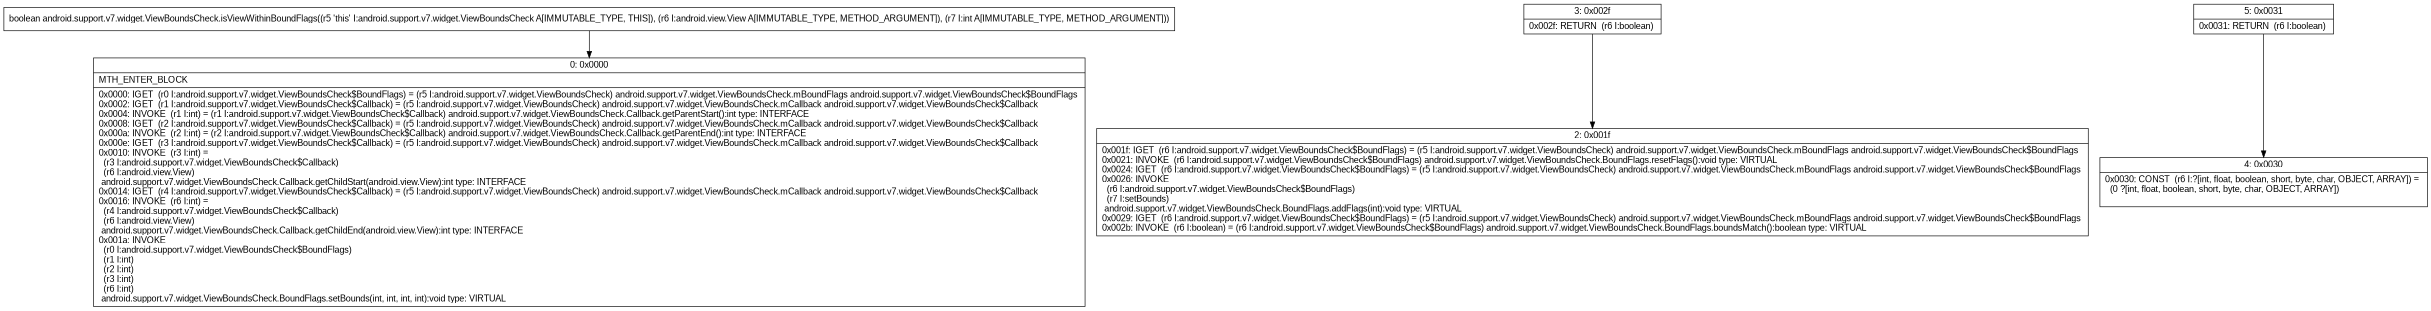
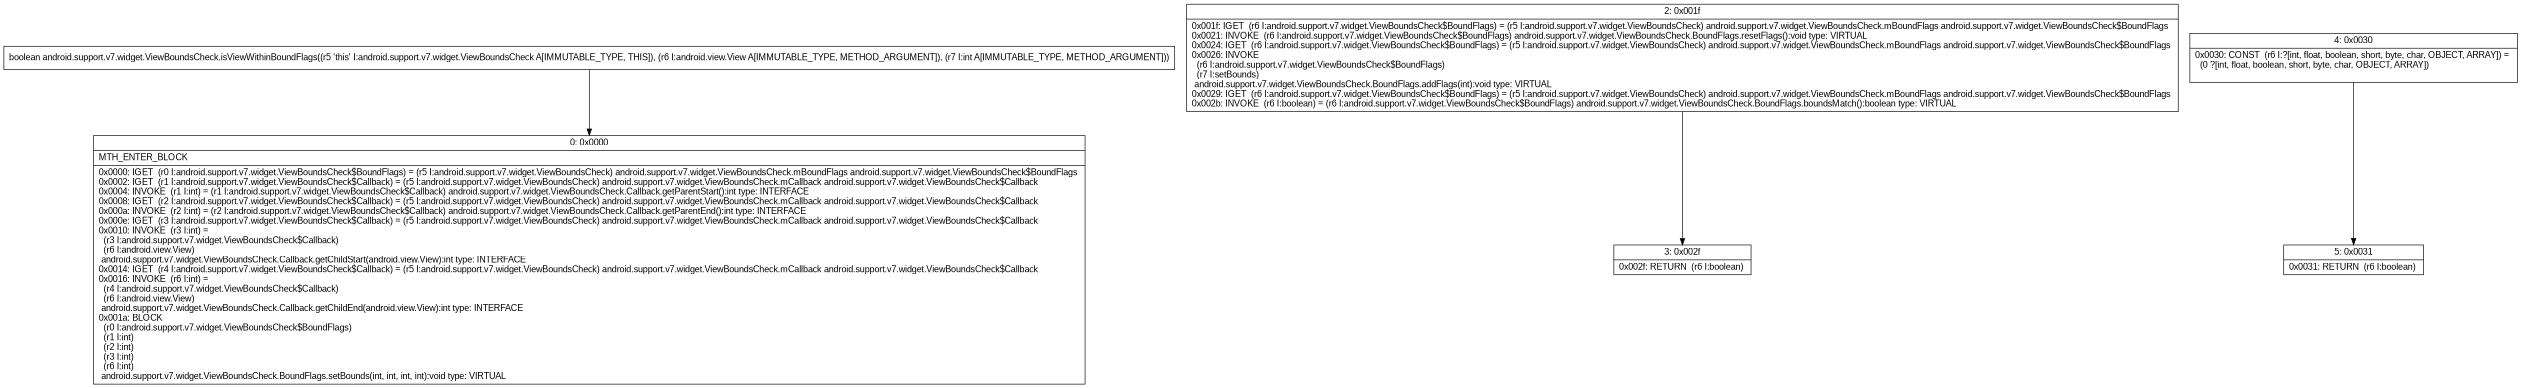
edge "3: 0x002f" -> "2: 0x001f": reversed
edge "5: 0x0031" -> "4: 0x0030": reversed
node "0: 0x0000": text "0x001a: INVOKE" -> "0x001a: BLOCK"
